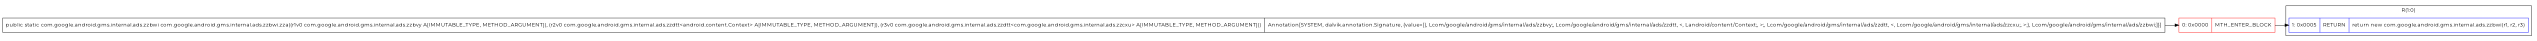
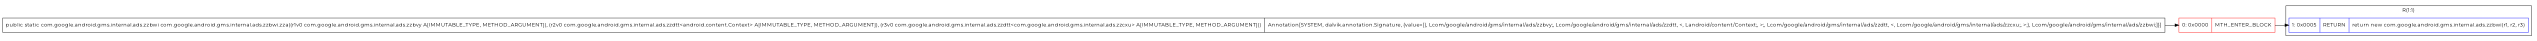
cluster "R(1:0)": label "R(1:0)" -> "R(1:1)"
